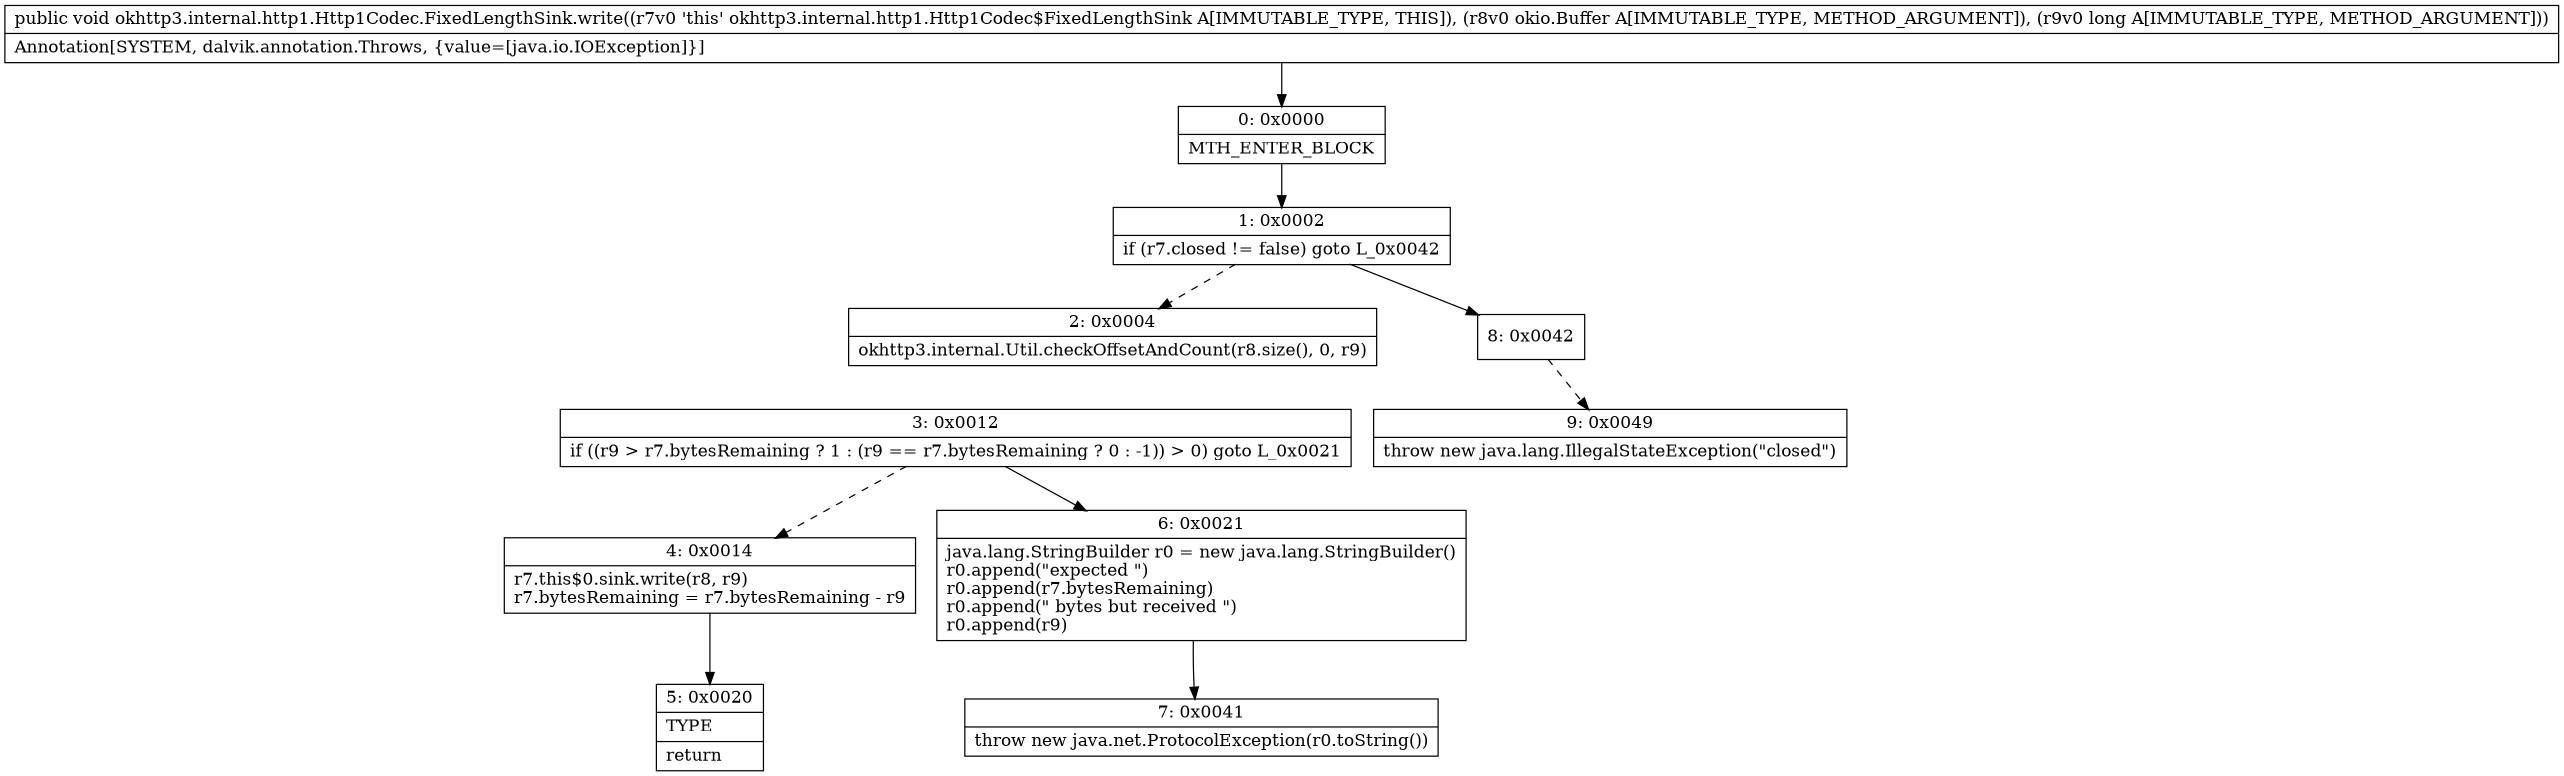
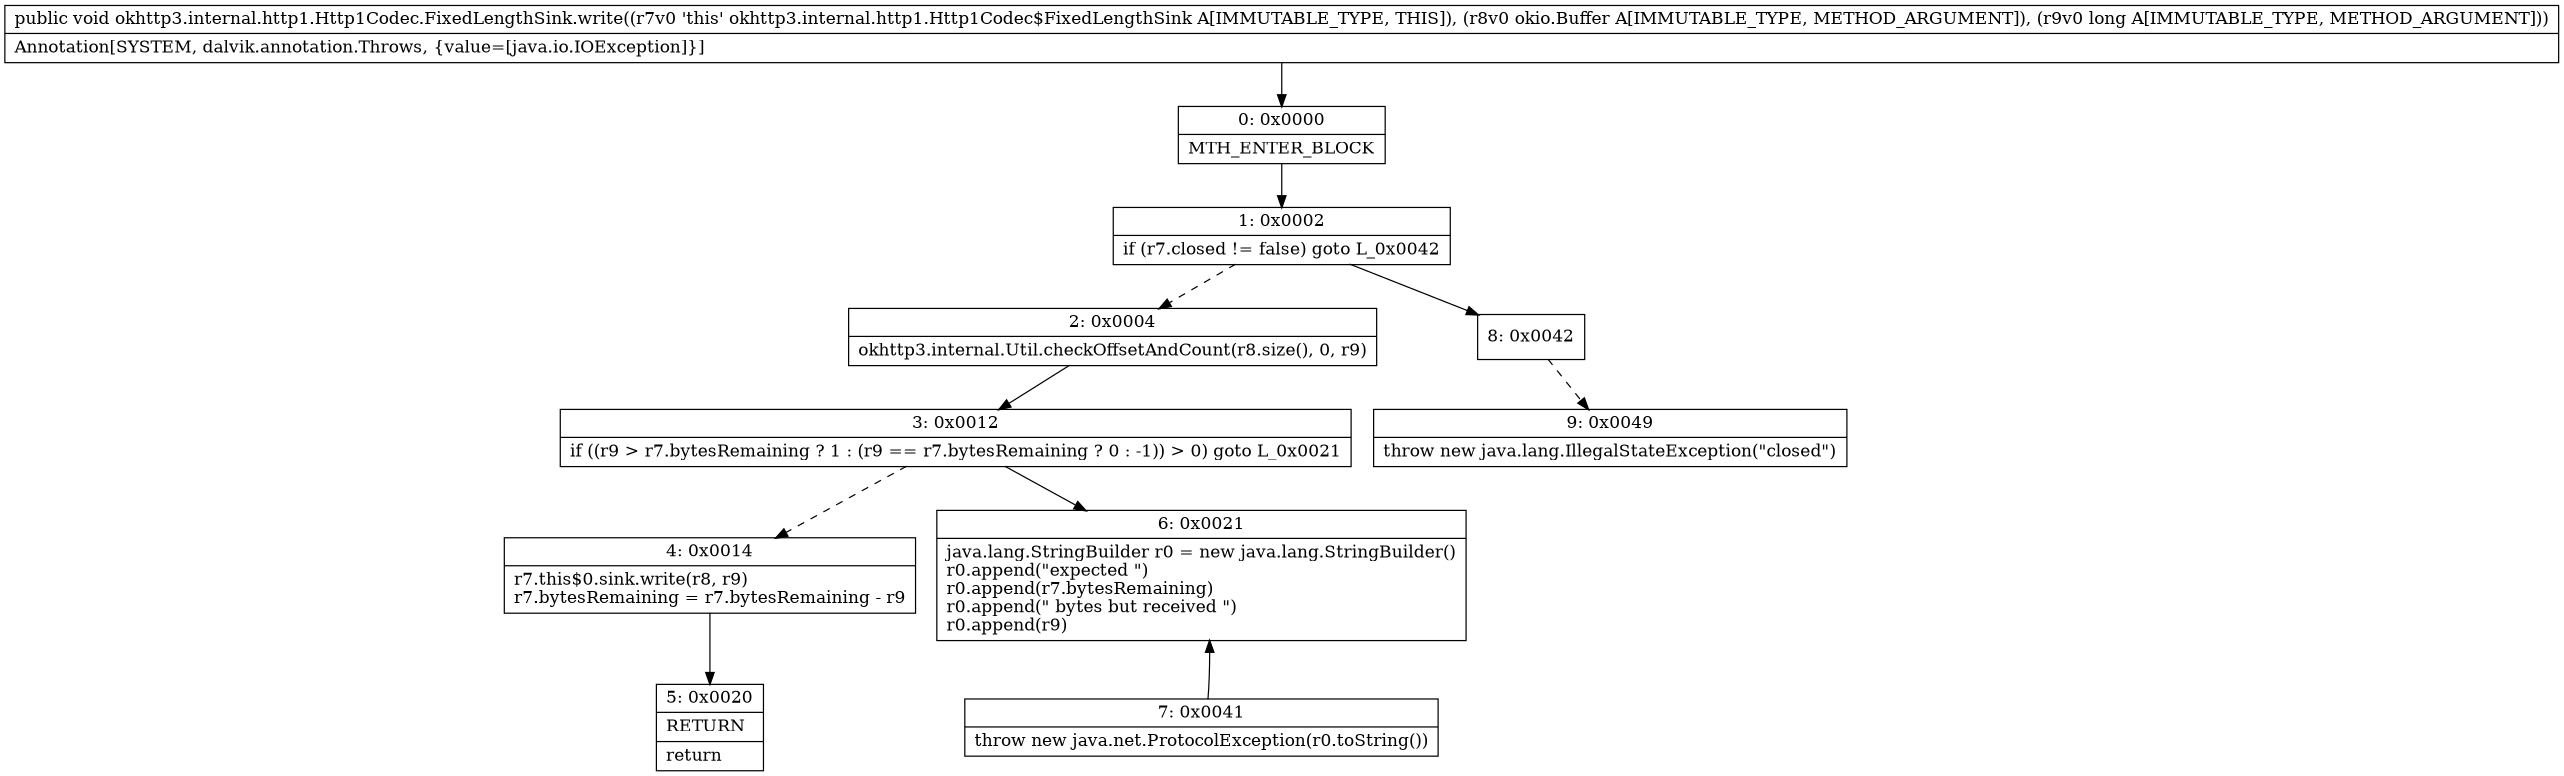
edge "2: 0x0004" -> "3: 0x0012": added
edge "6: 0x0021" -> "7: 0x0041": reversed
node "5: 0x0020": text "TYPE" -> "RETURN"
